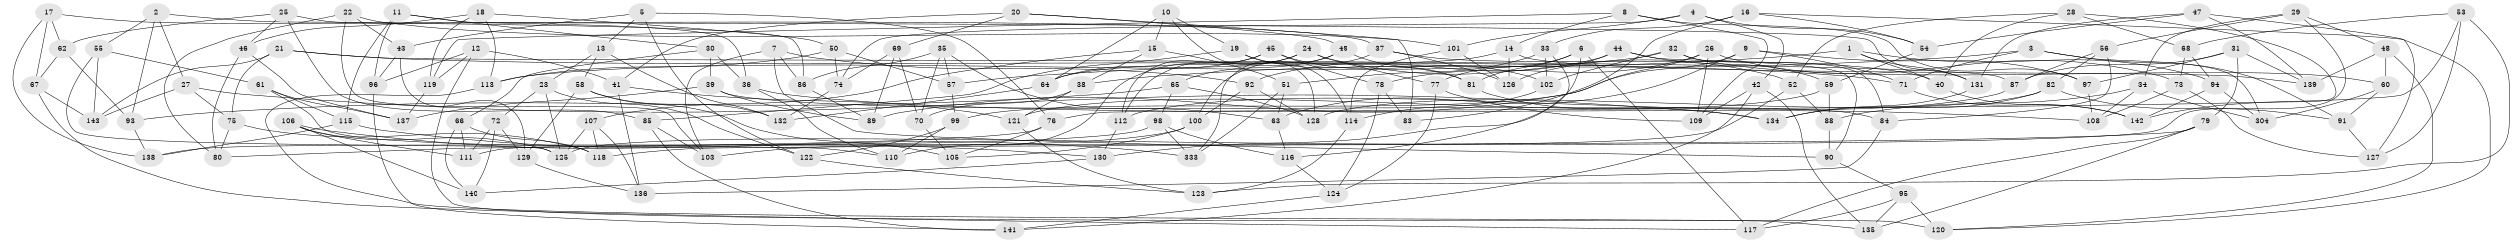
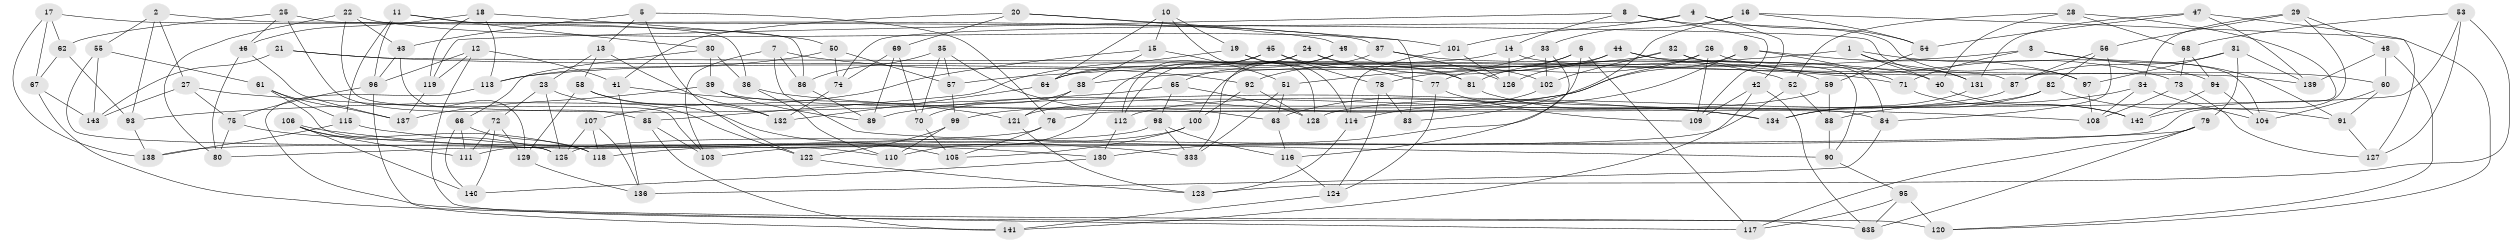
edge "21" -- "75": now "96" -- "75"
node "304": label "304" -> "104"
node "135": label "135" -> "635"
